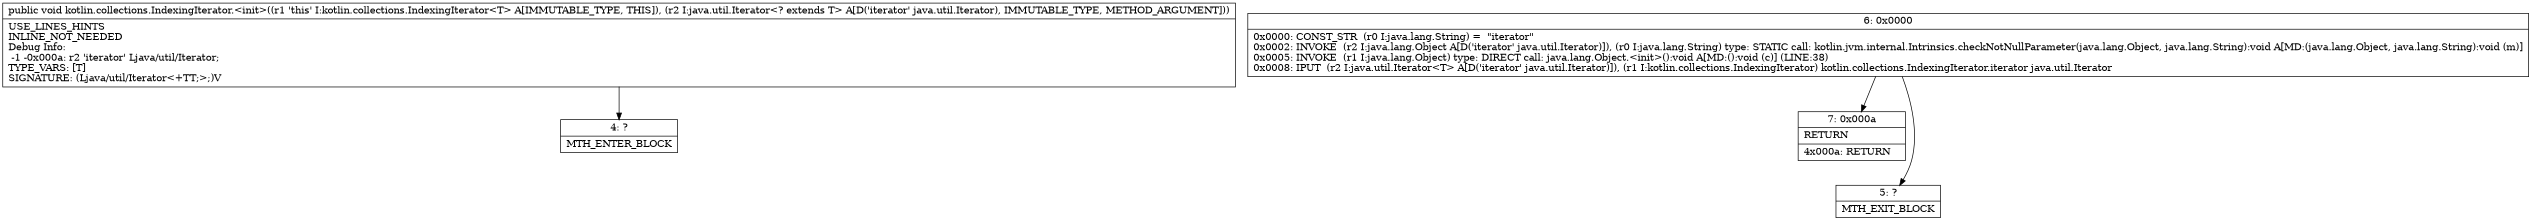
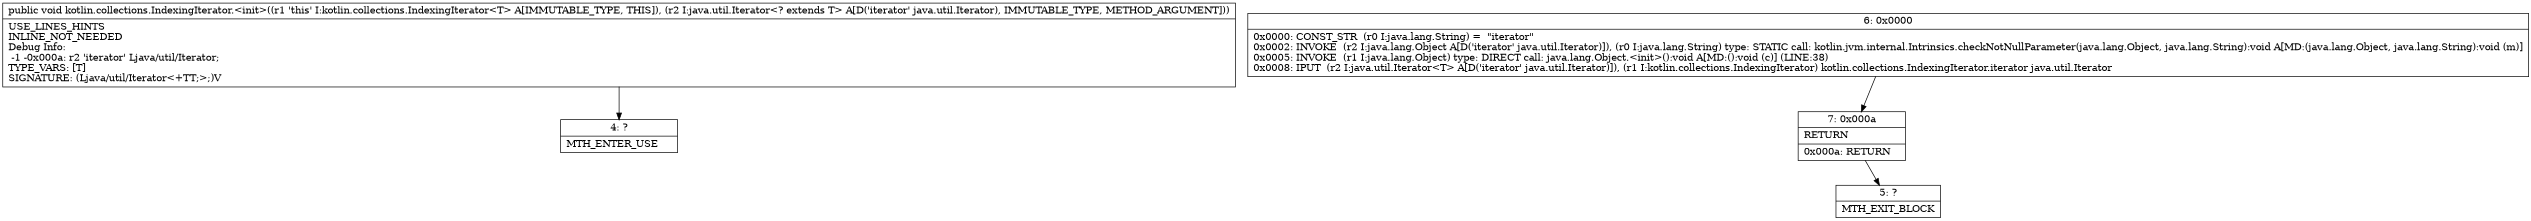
edge "6: 0x0000" -> "5: ?": now "7: 0x000a" -> "5: ?"
node "4: ?": text "MTH_ENTER_BLOCK" -> "MTH_ENTER_USE"
node "7: 0x000a": text "4x000a: RETURN" -> "0x000a: RETURN"
